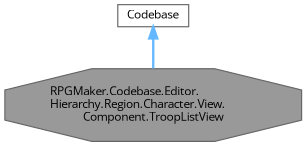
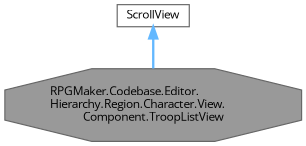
node "Codebase": label "Codebase" -> "ScrollView"
